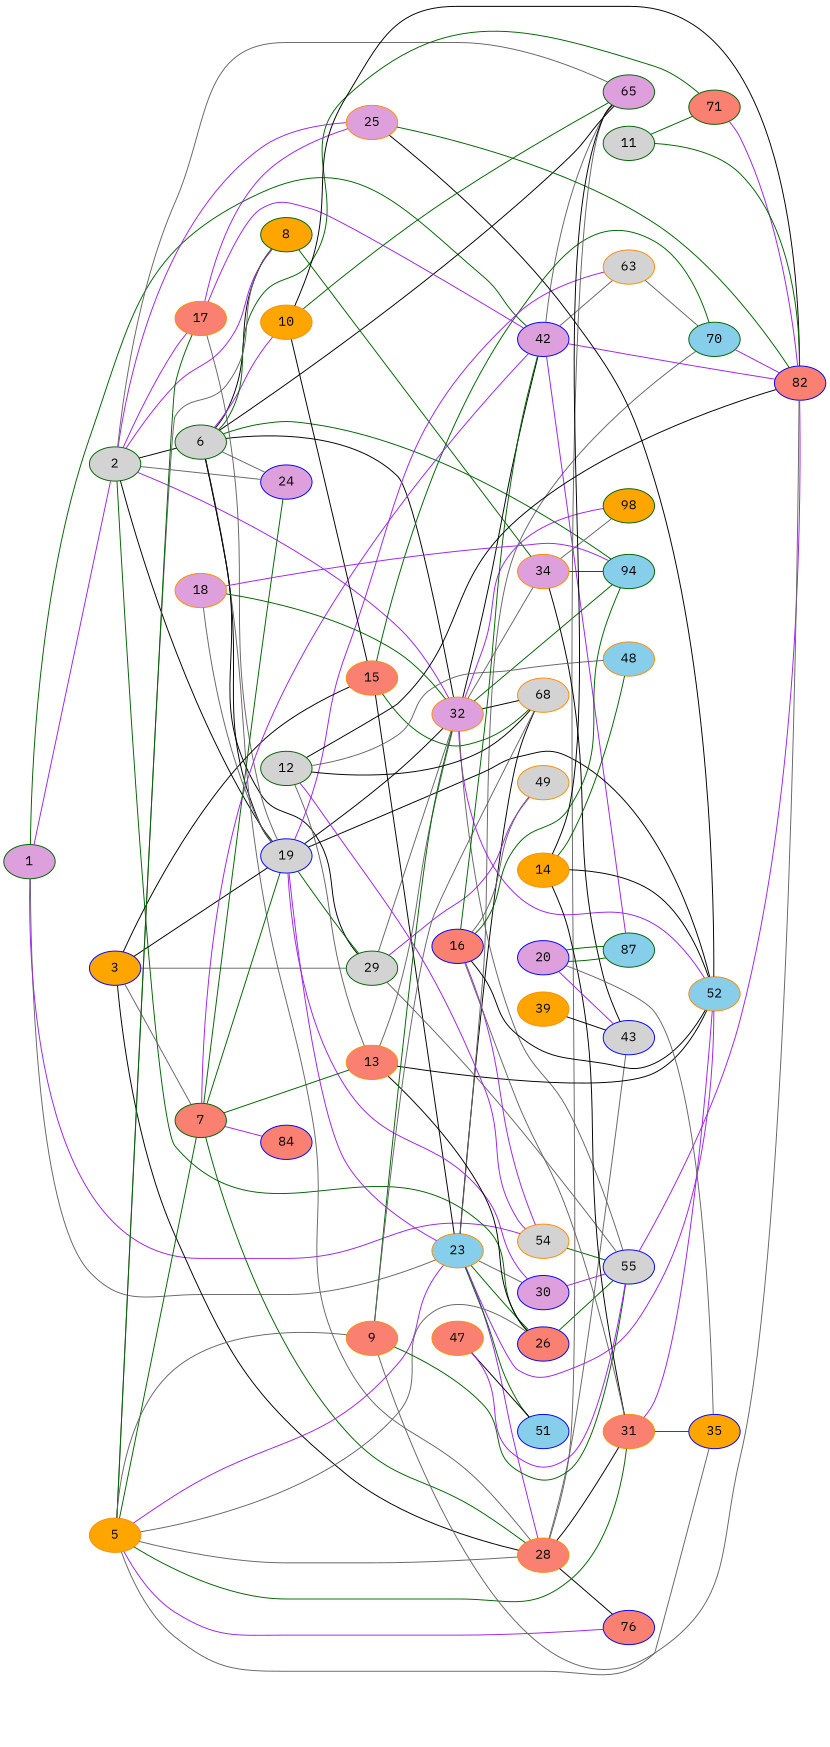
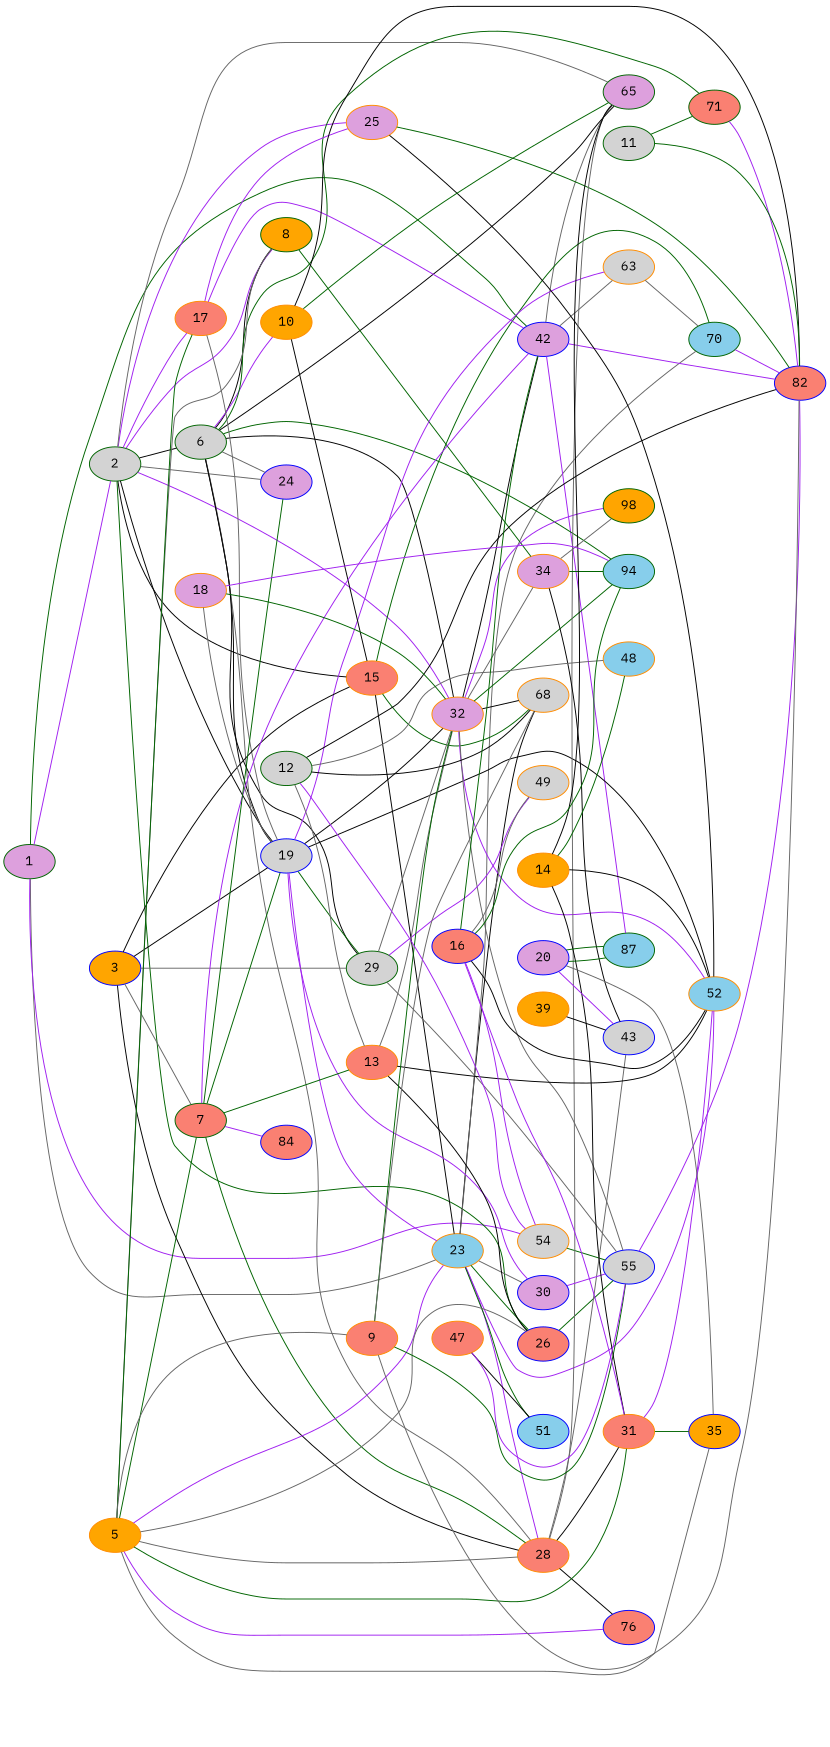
edge "2" -- "15": added
edge "16" -- "31": color gray40 -> purple
